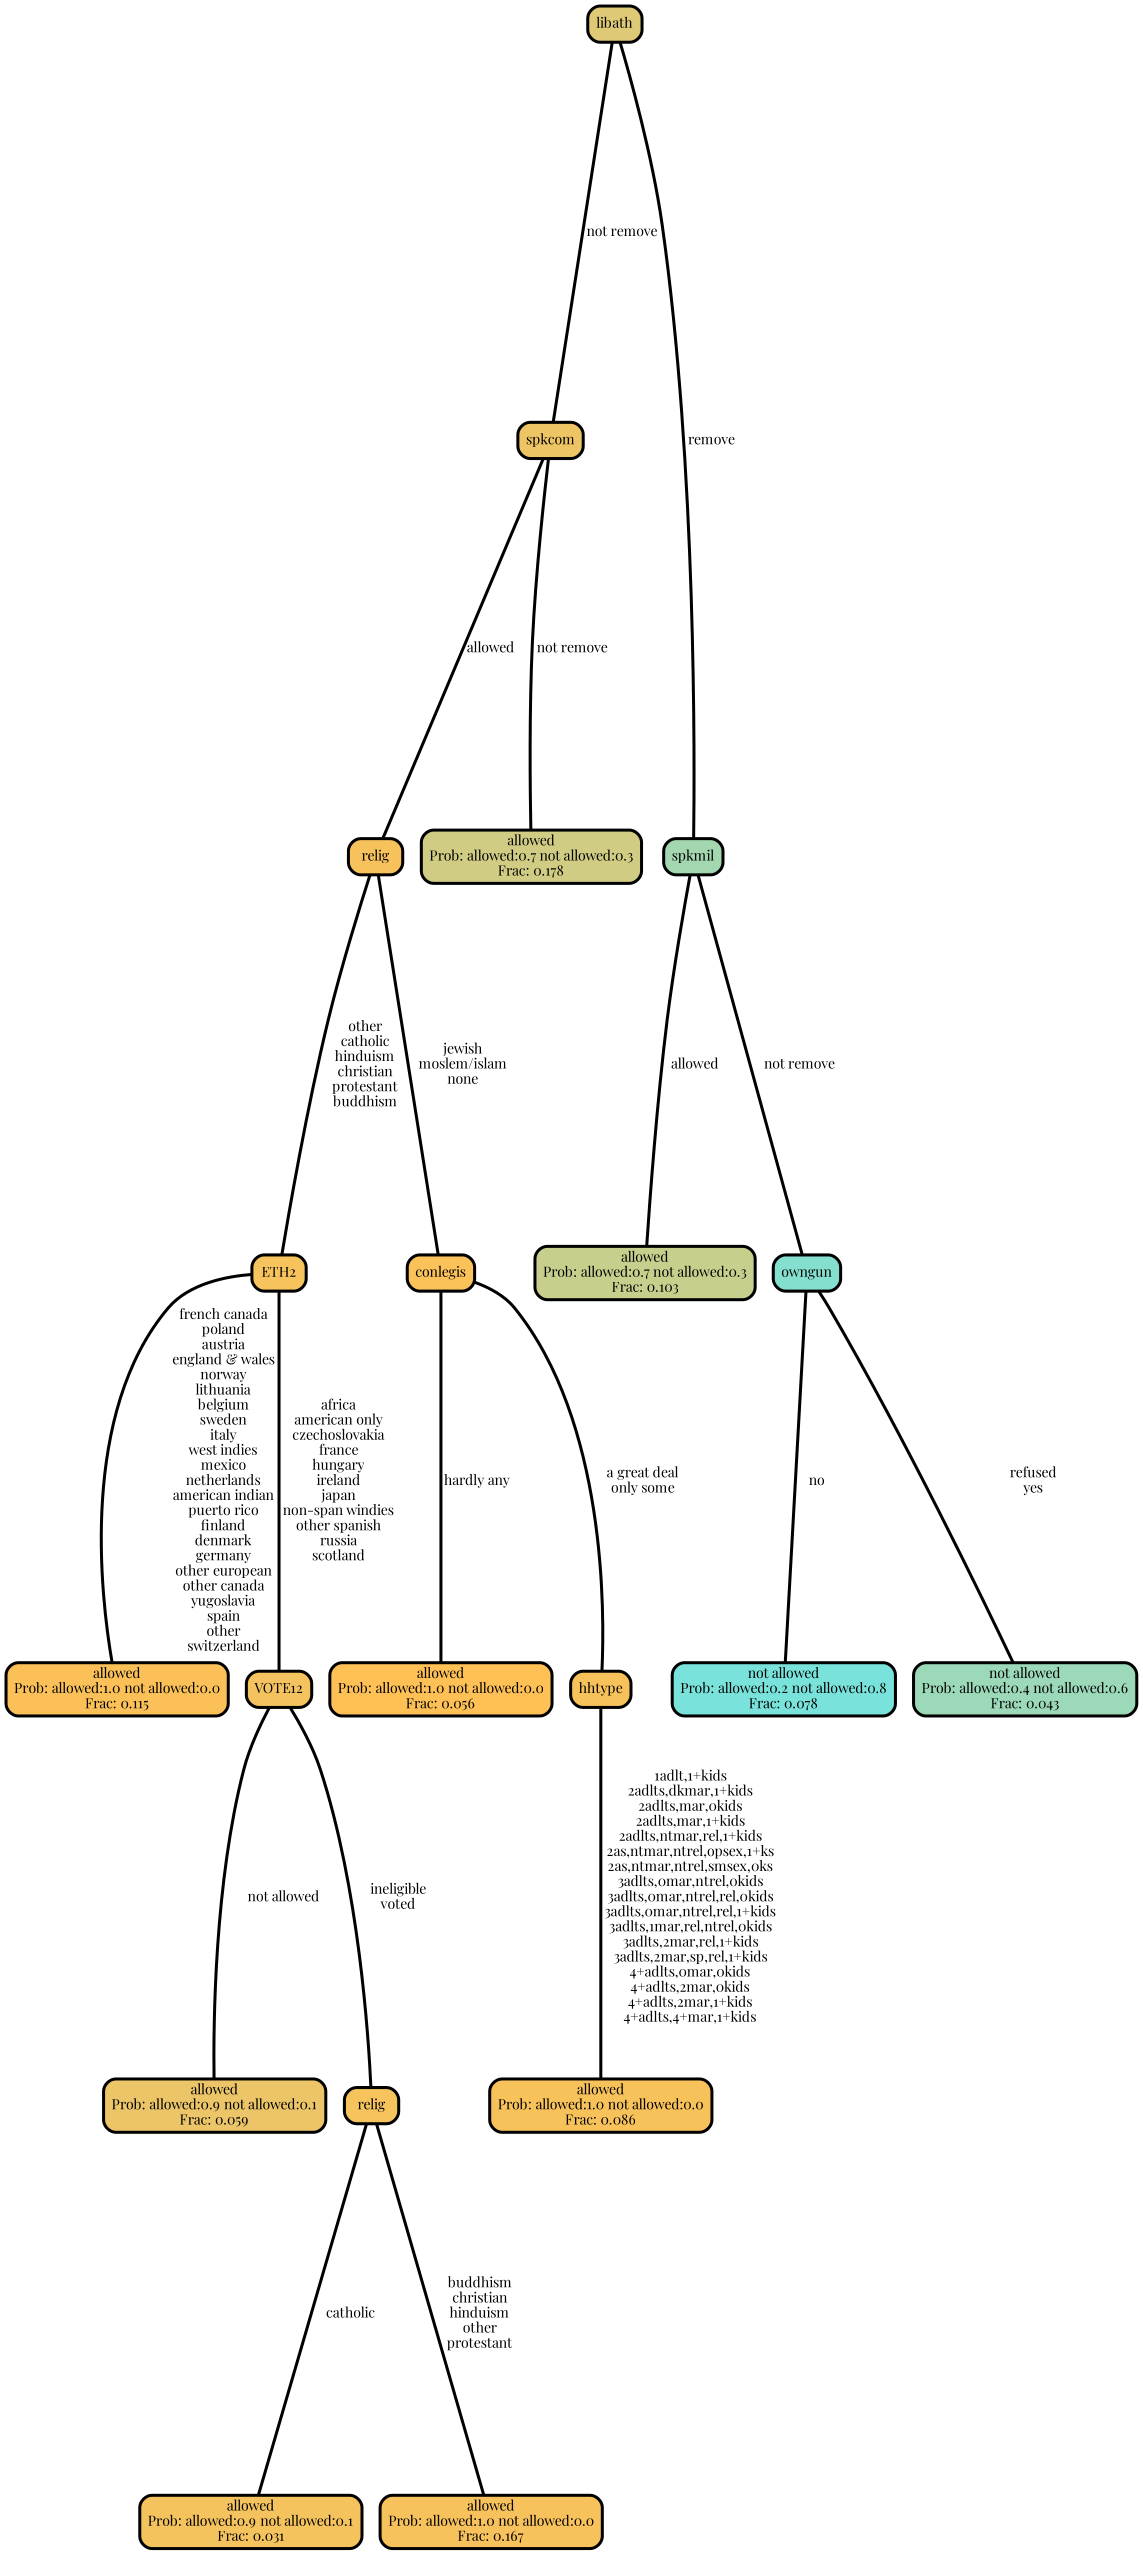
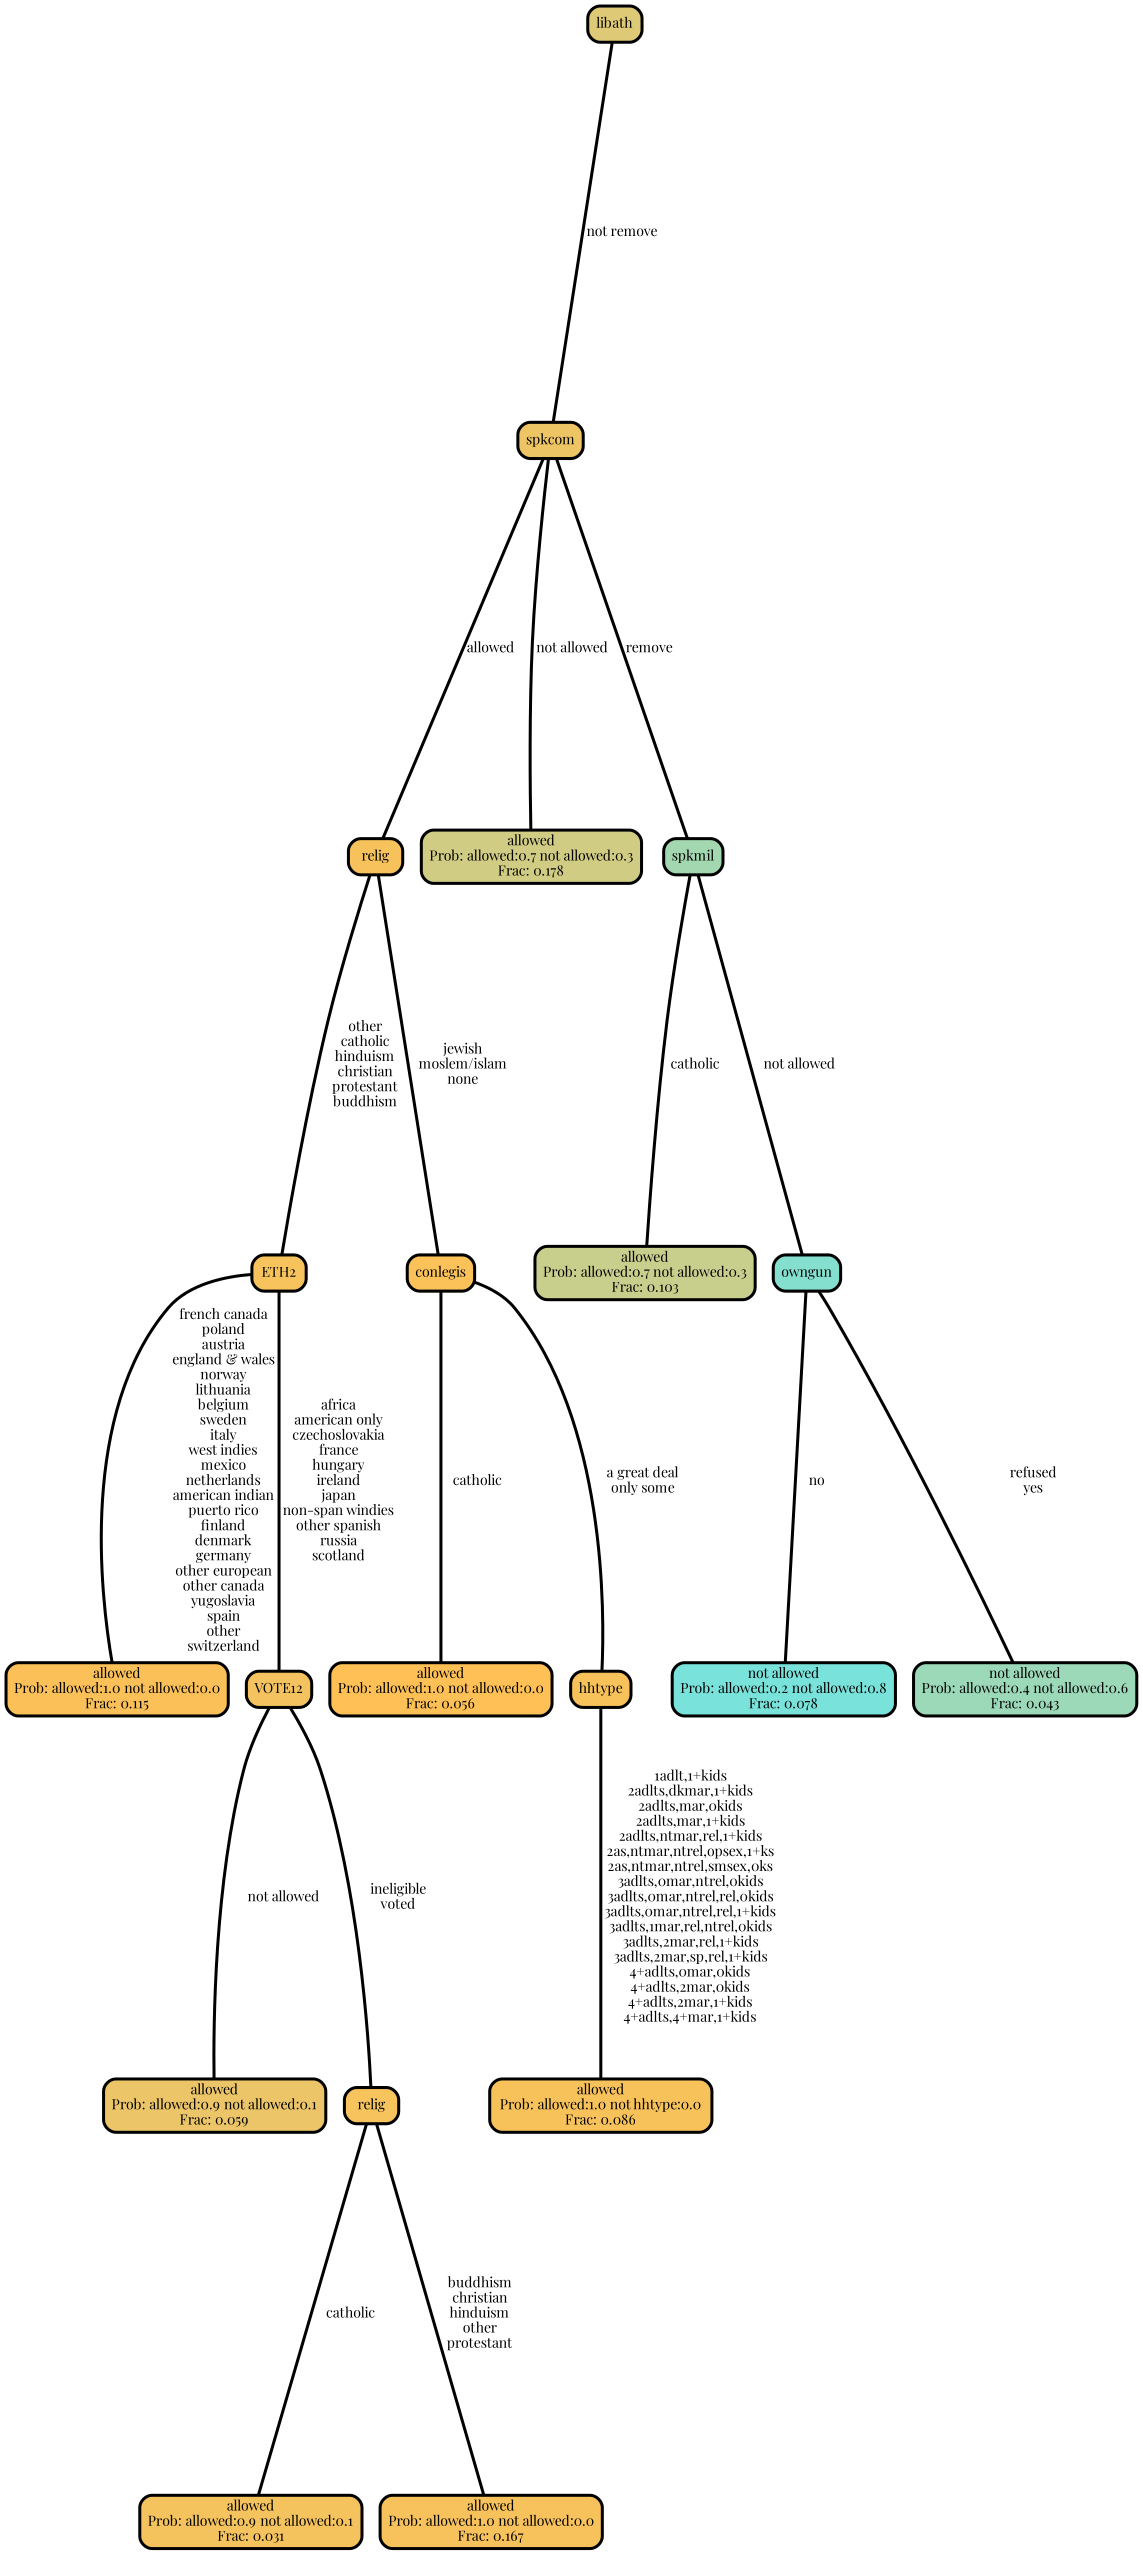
edge "libath" -- "spkmil": now "spkcom" -- "spkmil"
edge "spkcom" -- "allowed Prob: allowed:0.7 not allowed:0.3 Frac: 0.178": label " not remove" -> " not allowed"
edge "spkmil" -- "allowed Prob: allowed:0.7 not allowed:0.3 Frac: 0.103": label " allowed" -> " catholic"
edge "spkmil" -- "owngun": label " not remove" -> " not allowed"
edge "conlegis" -- "allowed Prob: allowed:1.0 not allowed:0.0 Frac: 0.056": label " hardly any" -> " catholic"
node "allowed Prob: allowed:1.0 not allowed:0.0 Frac: 0.086": label "allowed Prob: allowed:1.0 not allowed:0.0 Frac: 0.086" -> "allowed Prob: allowed:1.0 not hhtype:0.0 Frac: 0.086"
